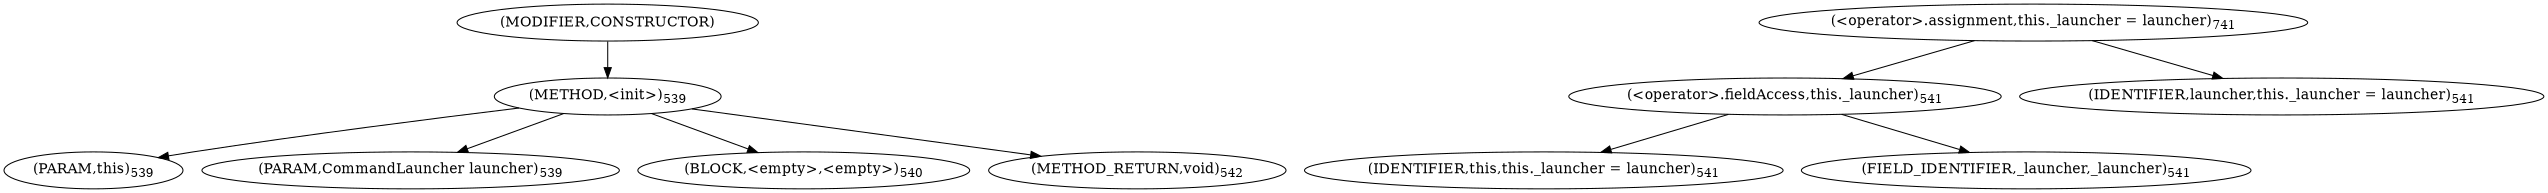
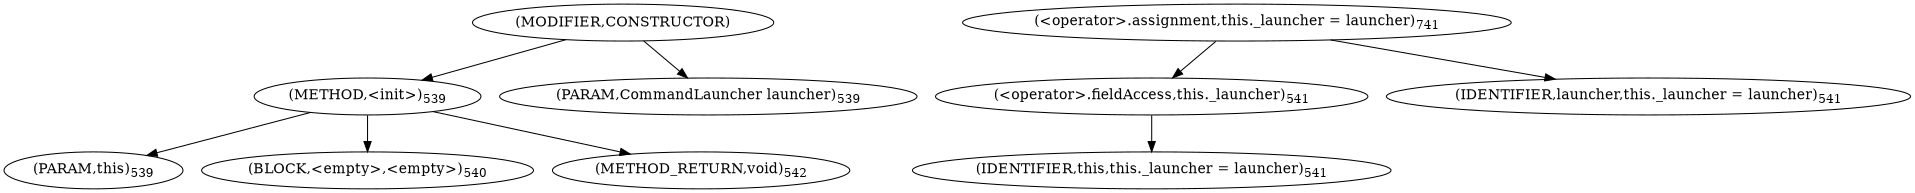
edge "(METHOD,<init>)" -> "(PARAM,CommandLauncher launcher)": now "(MODIFIER,CONSTRUCTOR)" -> "(PARAM,CommandLauncher launcher)"
node "(FIELD_IDENTIFIER,_launcher,_launcher)": removed
